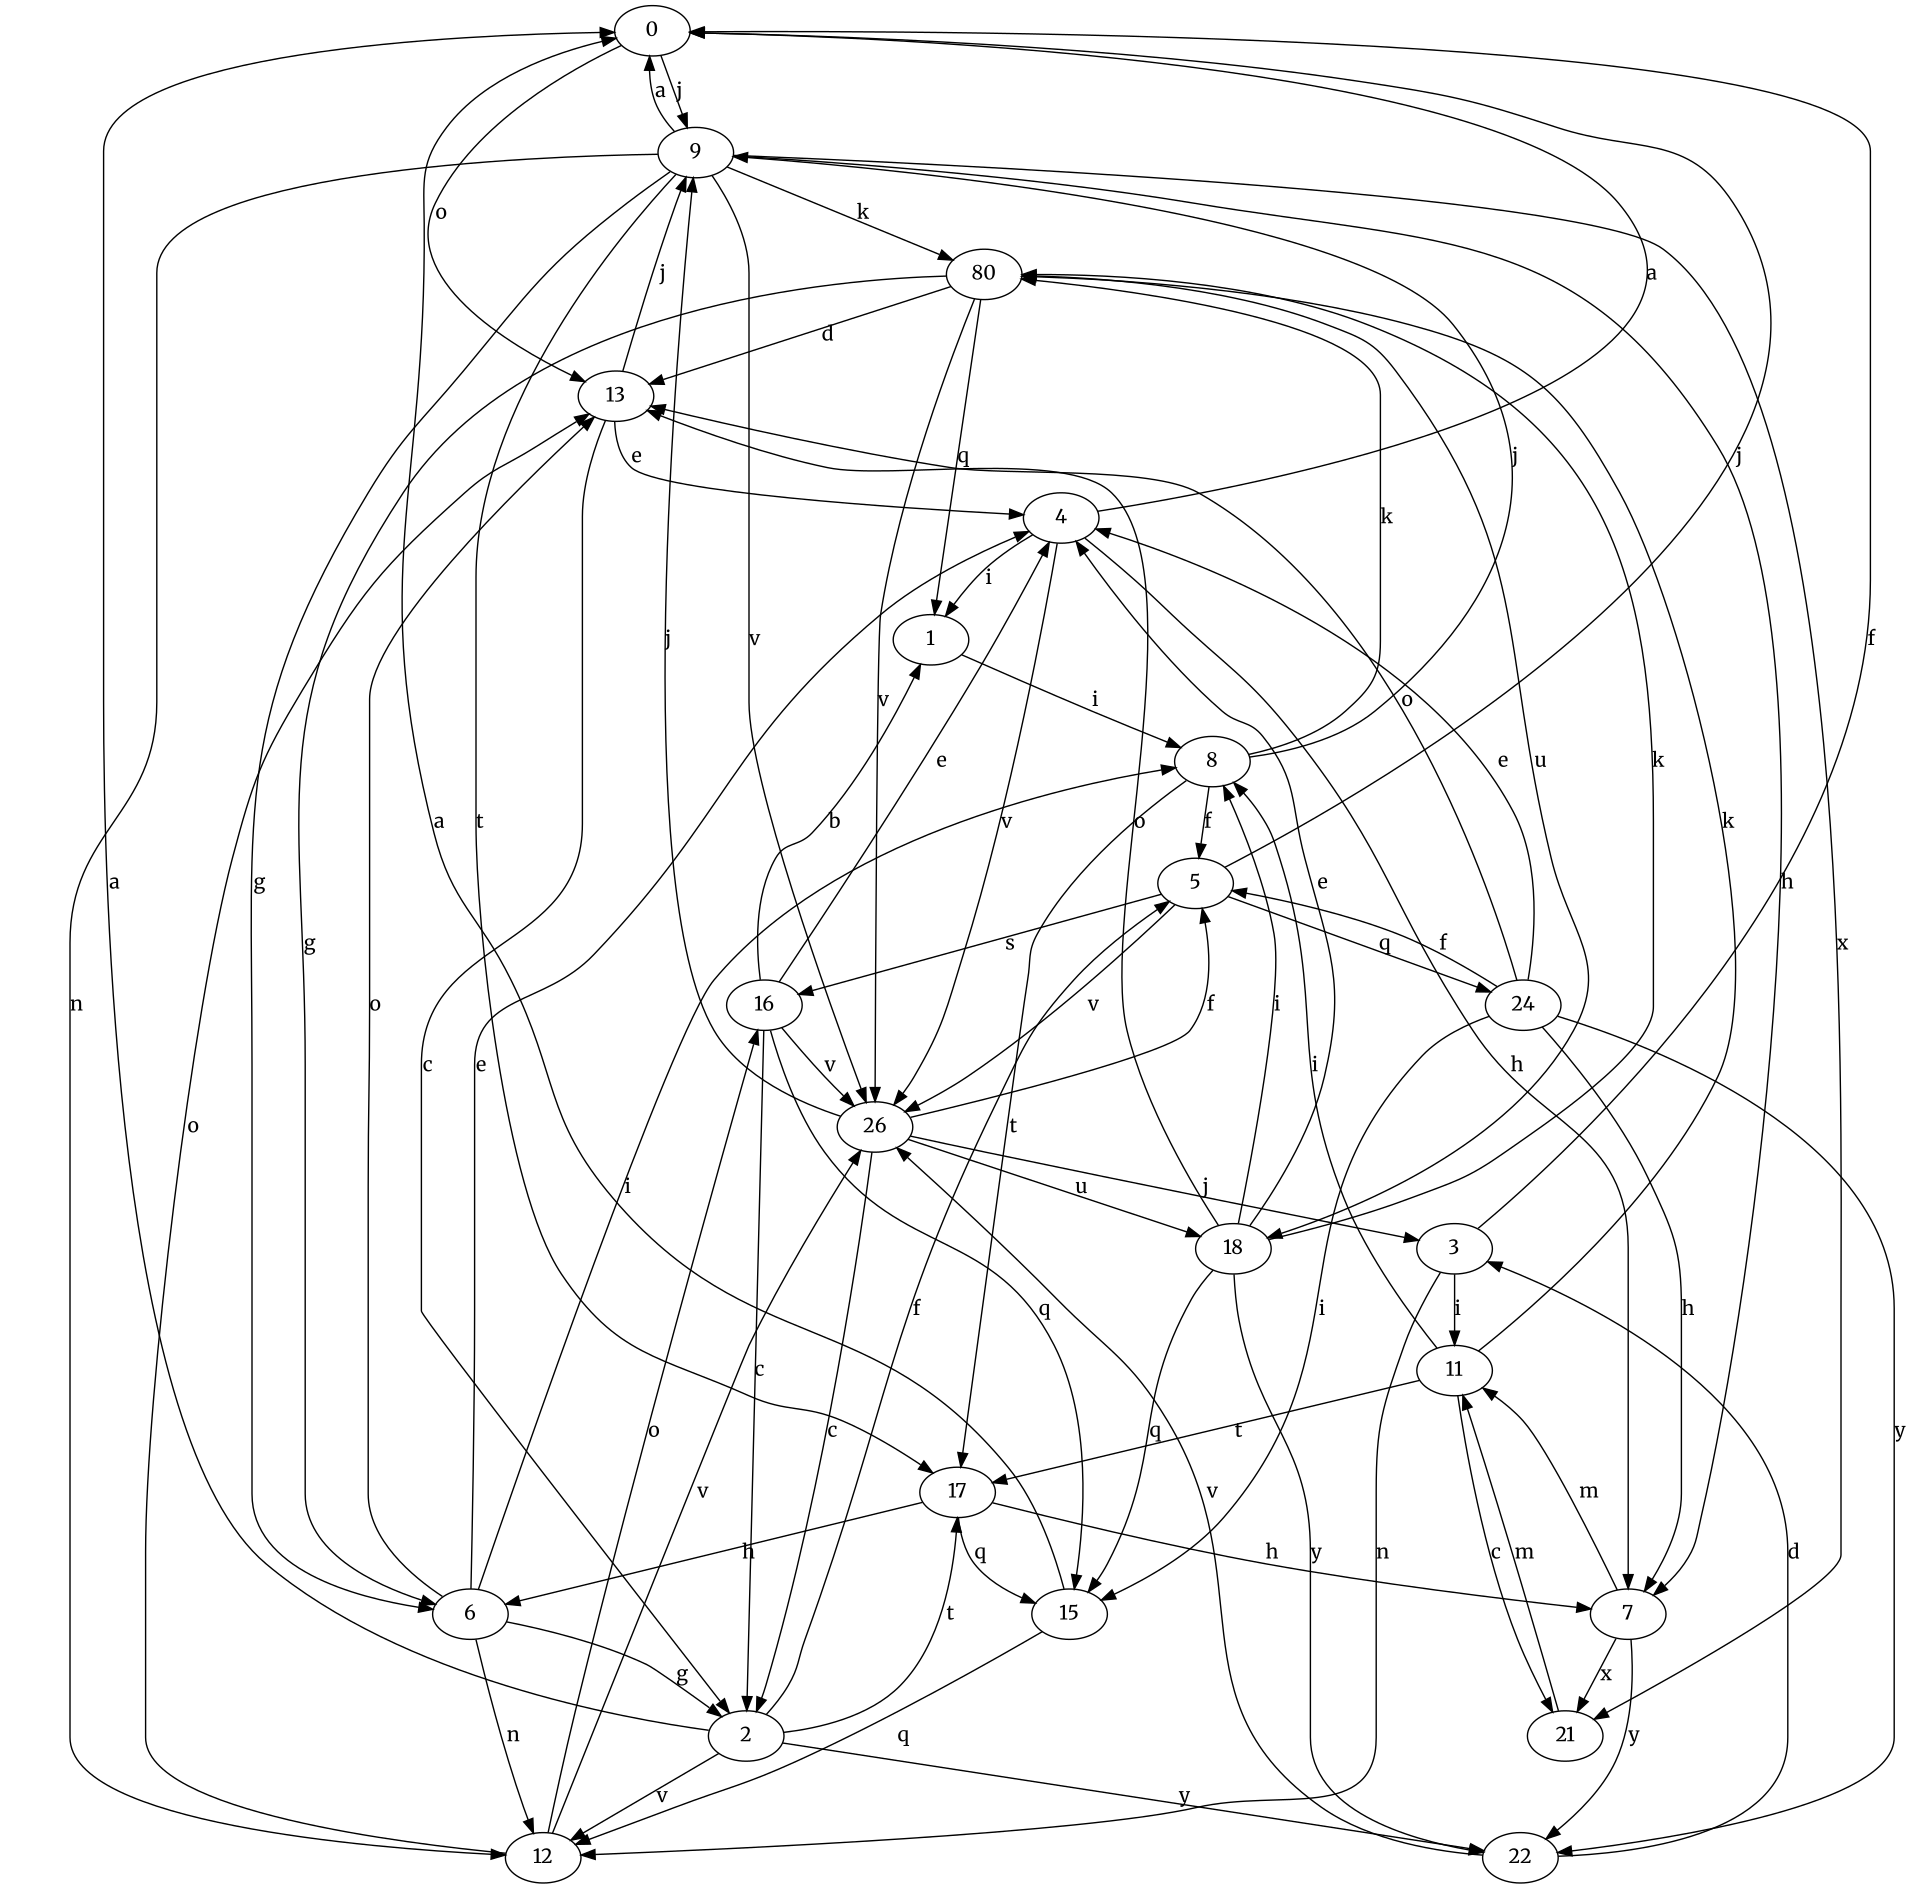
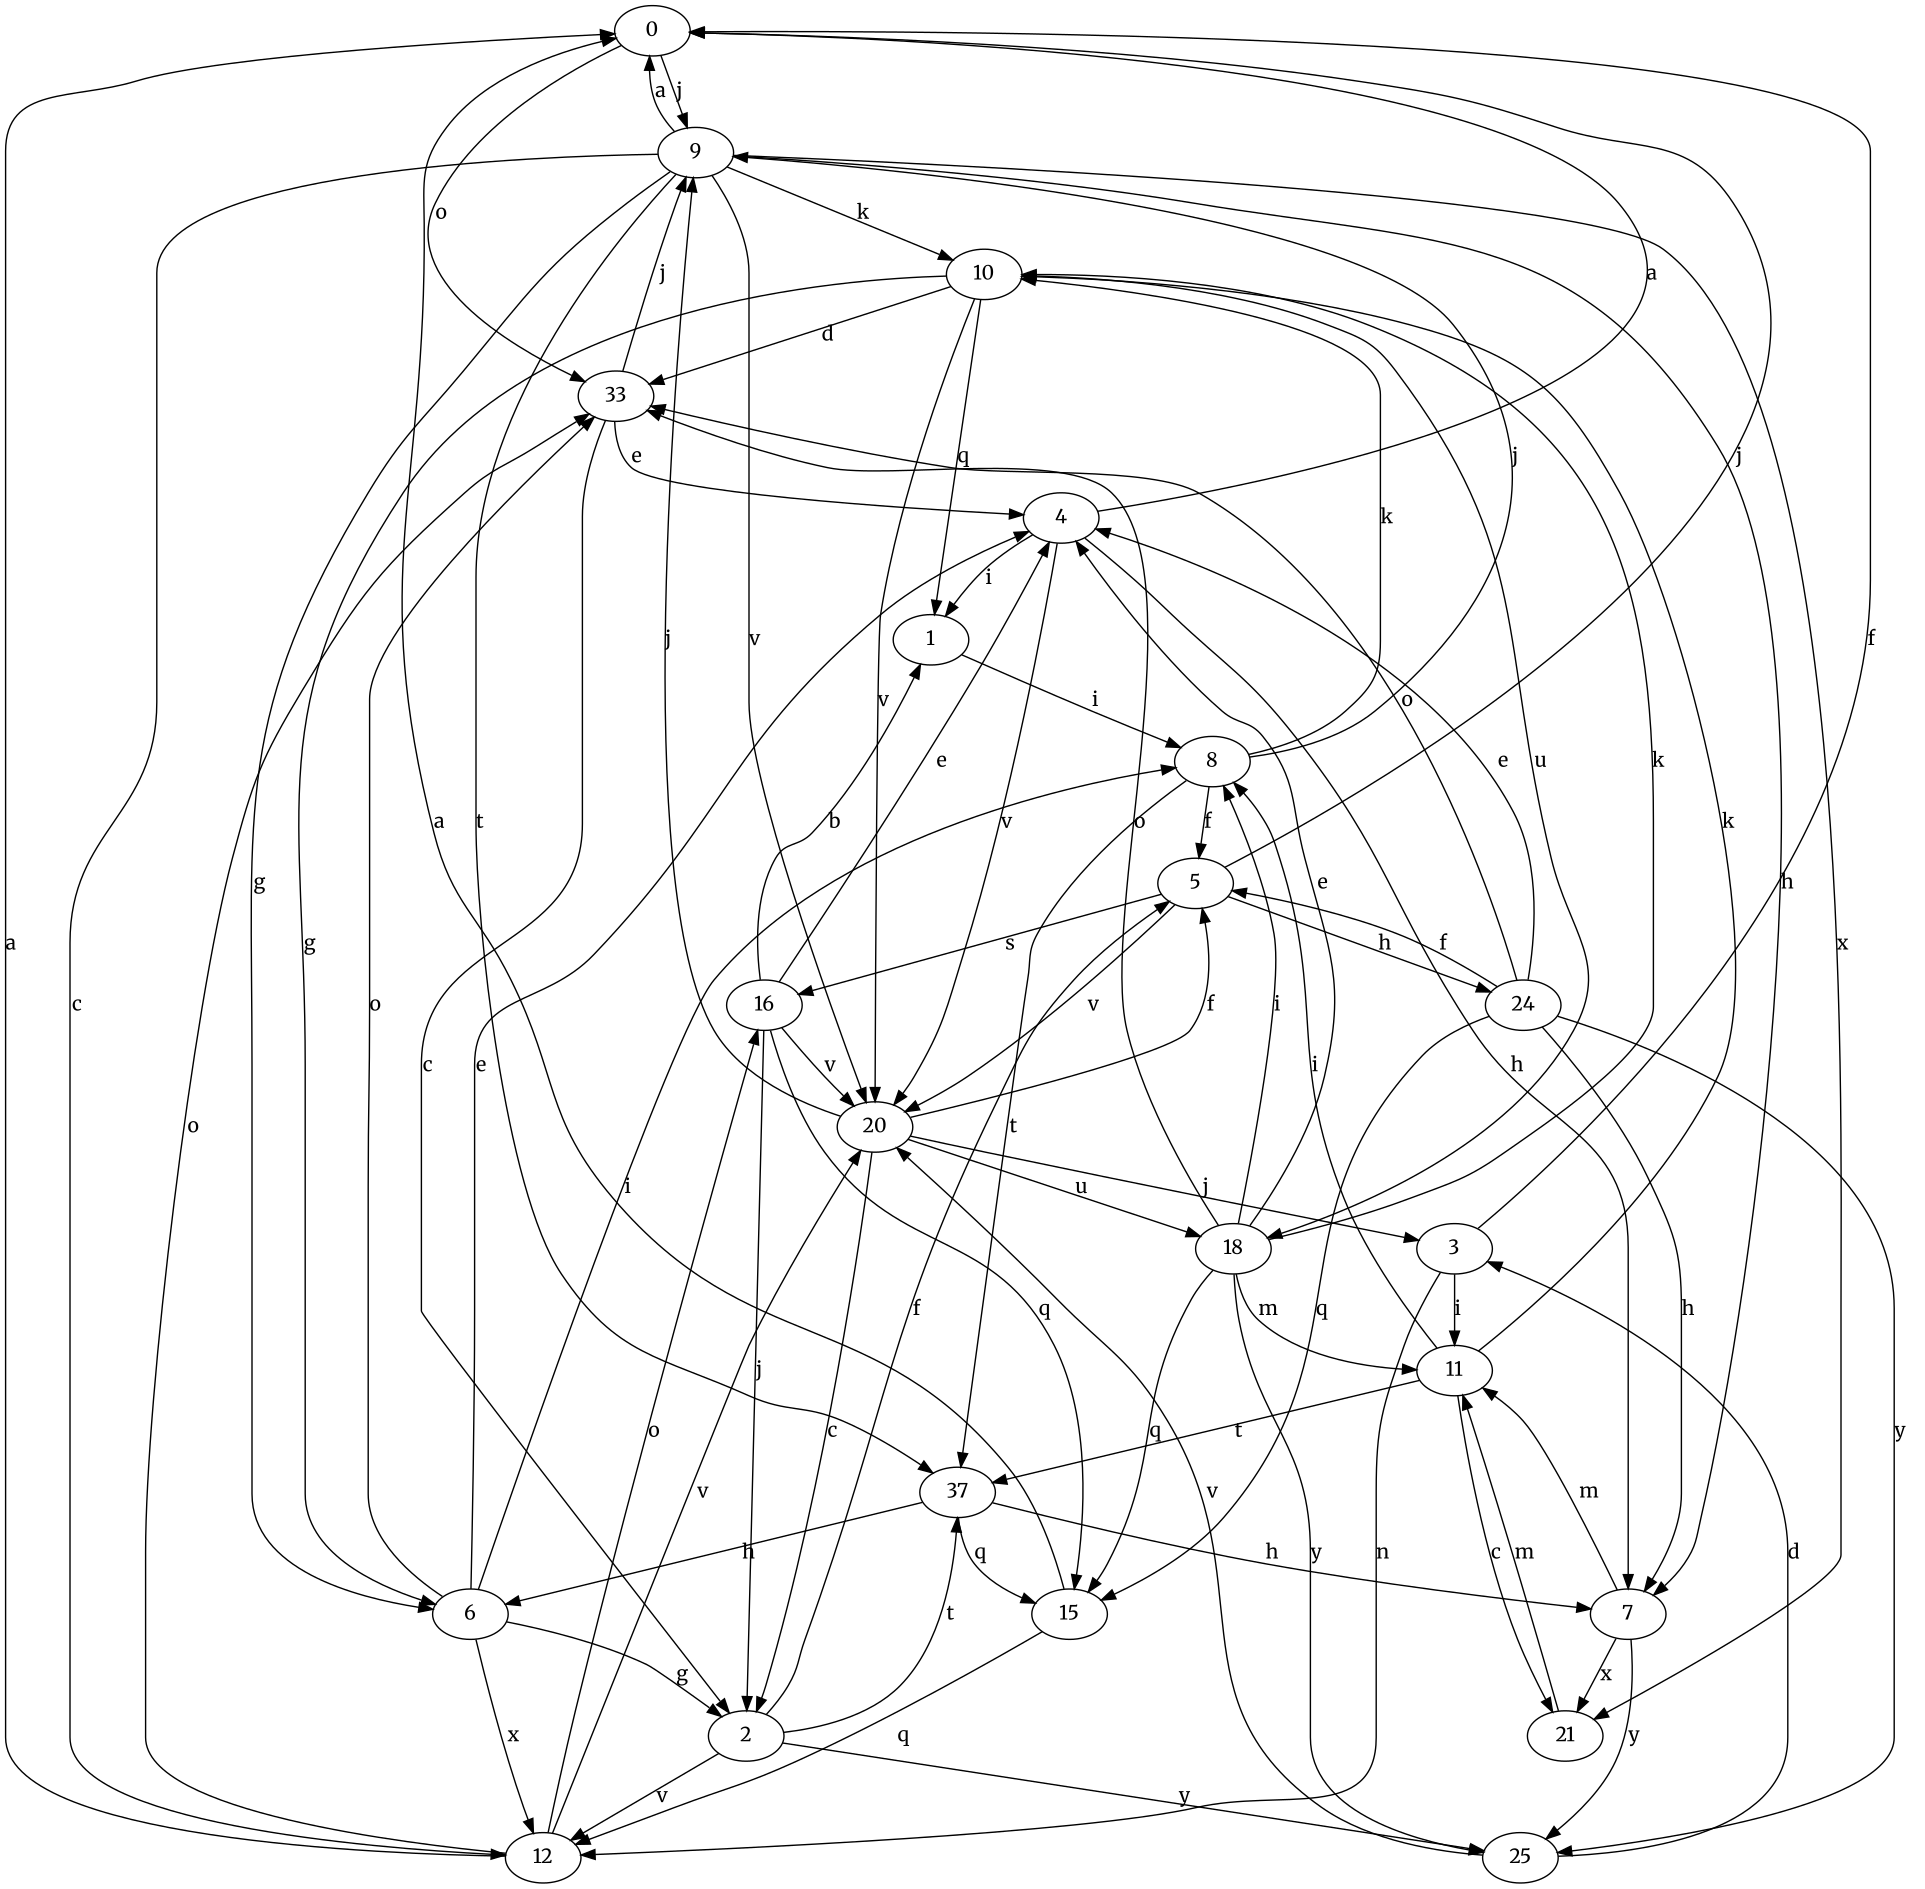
node "80": label "80" -> "10"
node "13": label "13" -> "33"
edge "2" -> "0": now "12" -> "0"
edge "5" -> "24": label "q" -> "h"
edge "9" -> "12": label "n" -> "c"
node "26": label "26" -> "20"
edge "24" -> "15": label "i" -> "q"
edge "18" -> "11": added, label "m"
edge "16" -> "2": label "c" -> "j"
node "17": label "17" -> "37"
edge "6" -> "12": label "n" -> "x"
node "22": label "22" -> "25"
